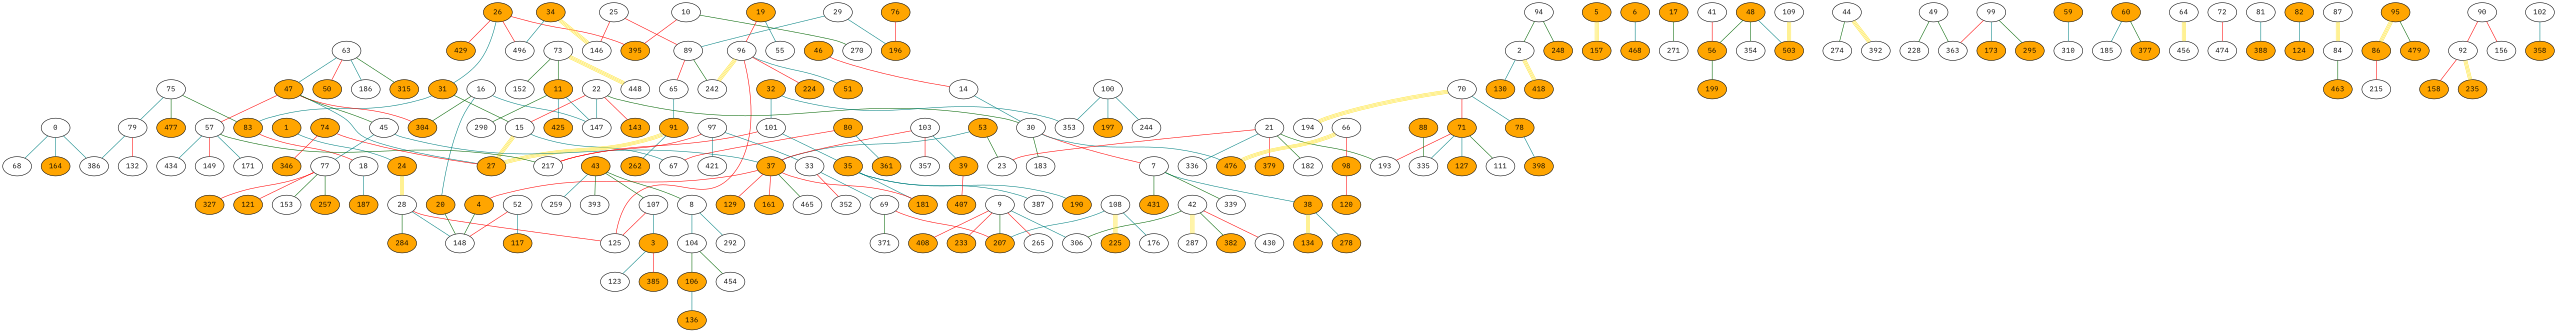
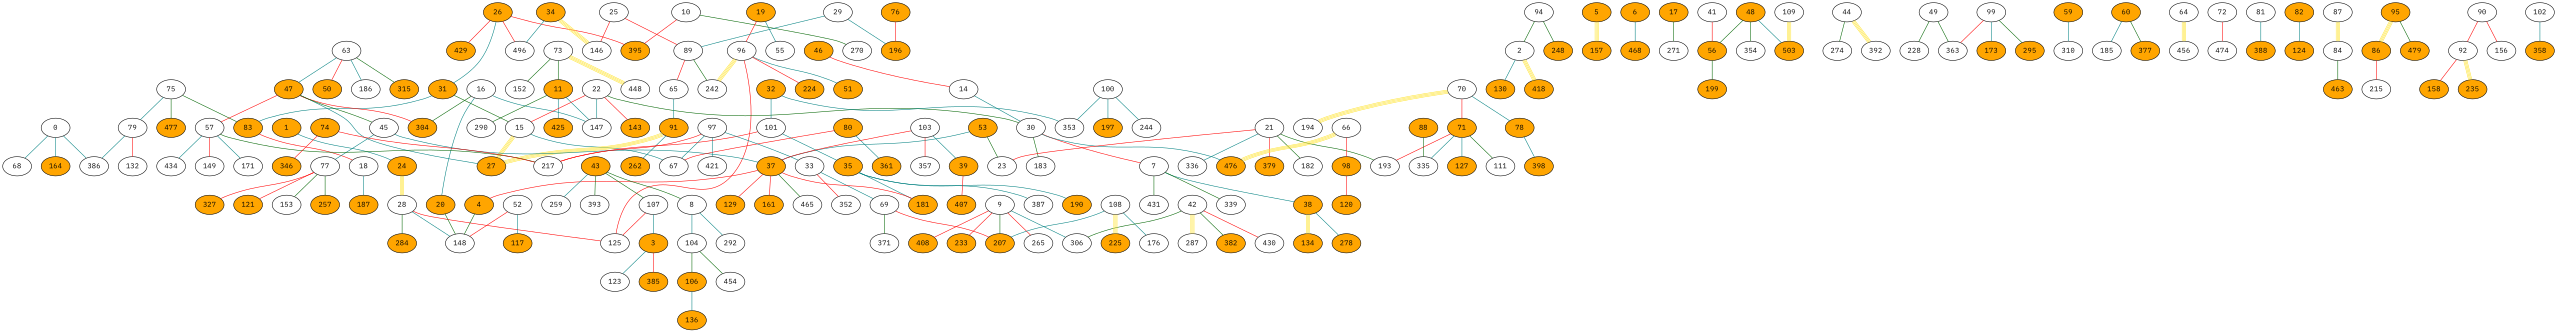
edge "74" -- "27": now "74" -- "217"
edge "97" -- "67": added
node "431": fillcolor orange -> white
